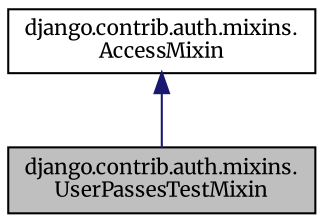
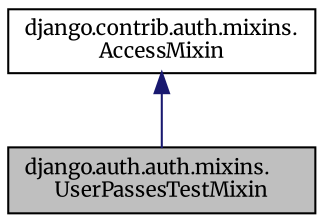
node "django.contrib.auth.mixins. UserPassesTestMixin": label "django.contrib.auth.mixins. UserPassesTestMixin" -> "django.auth.auth.mixins. UserPassesTestMixin"
